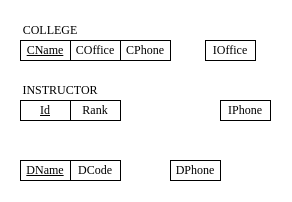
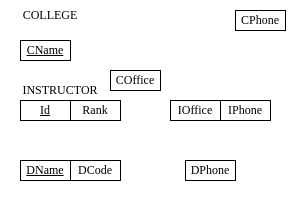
node "COLLEGE": moved (51, 31) -> (51, 16)
node "COffice": moved (96, 51) -> (136, 81)
node "CPhone": moved (146, 51) -> (261, 21)
node "IOffice": moved (231, 51) -> (196, 111)
node "DPhone": moved (196, 171) -> (211, 171)
